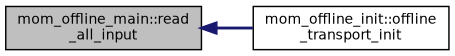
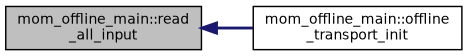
node "mom_offline_init::offline _transport_init": label "mom_offline_init::offline _transport_init" -> "mom_offline_main::offline _transport_init"
